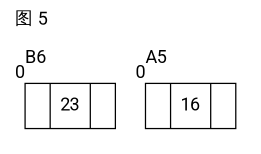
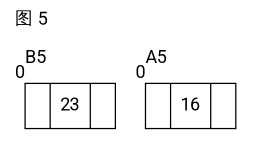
cluster "B6": label "B6" -> "B5"
